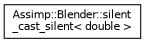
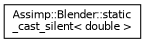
node "Assimp::Blender::silent _cast_silent< double >": label "Assimp::Blender::silent _cast_silent< double >" -> "Assimp::Blender::static _cast_silent< double >"
